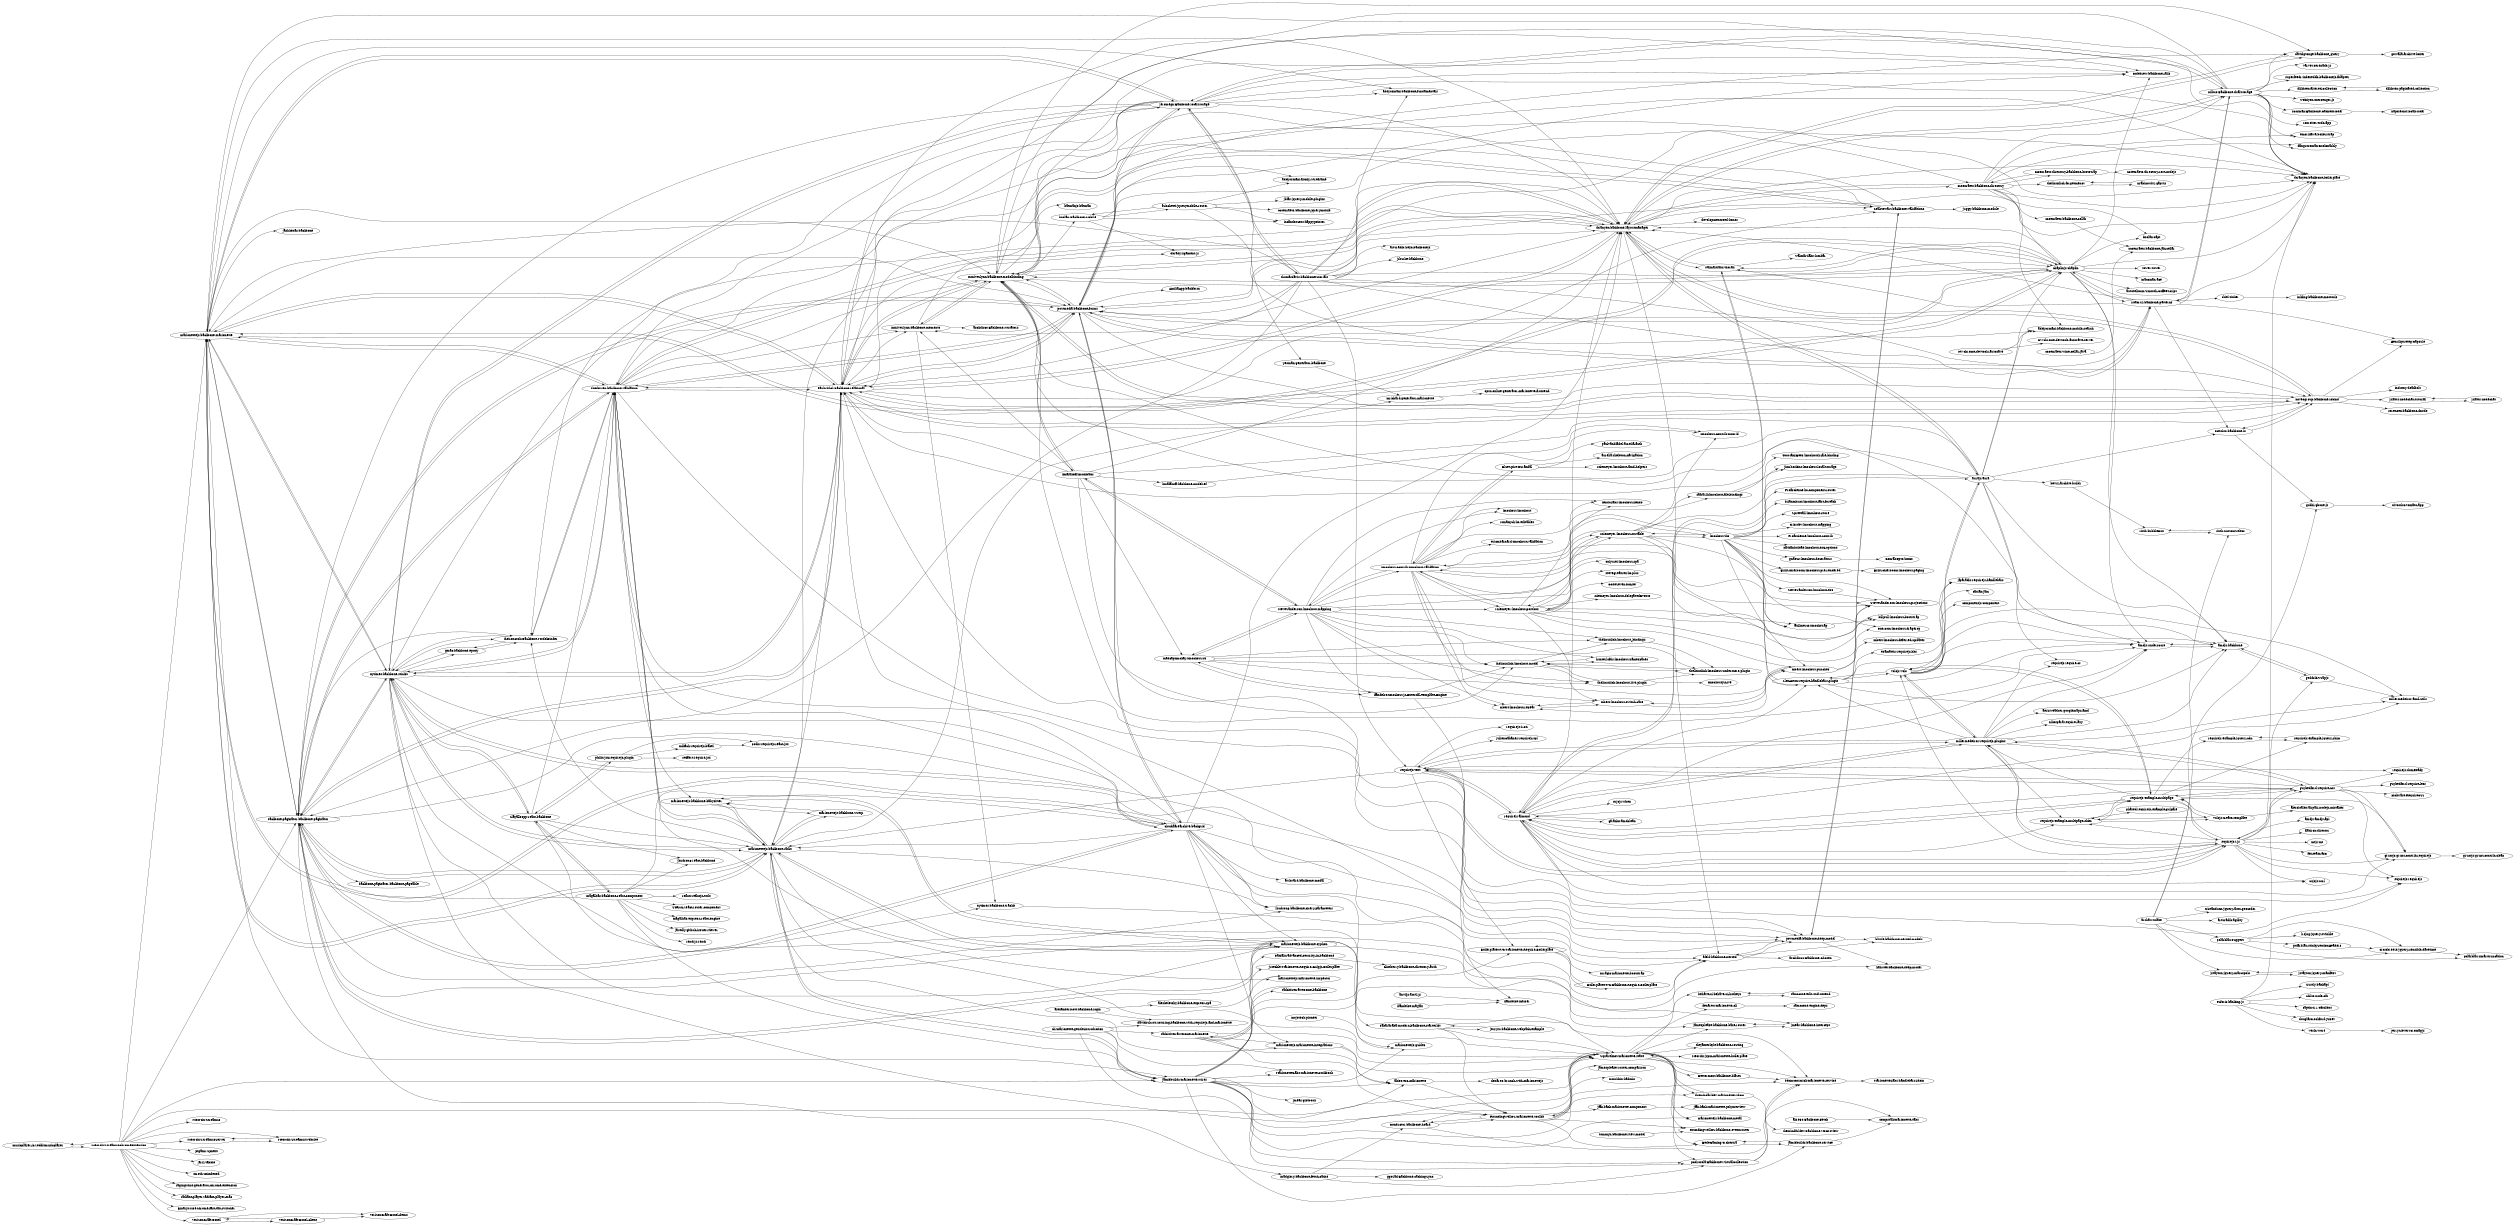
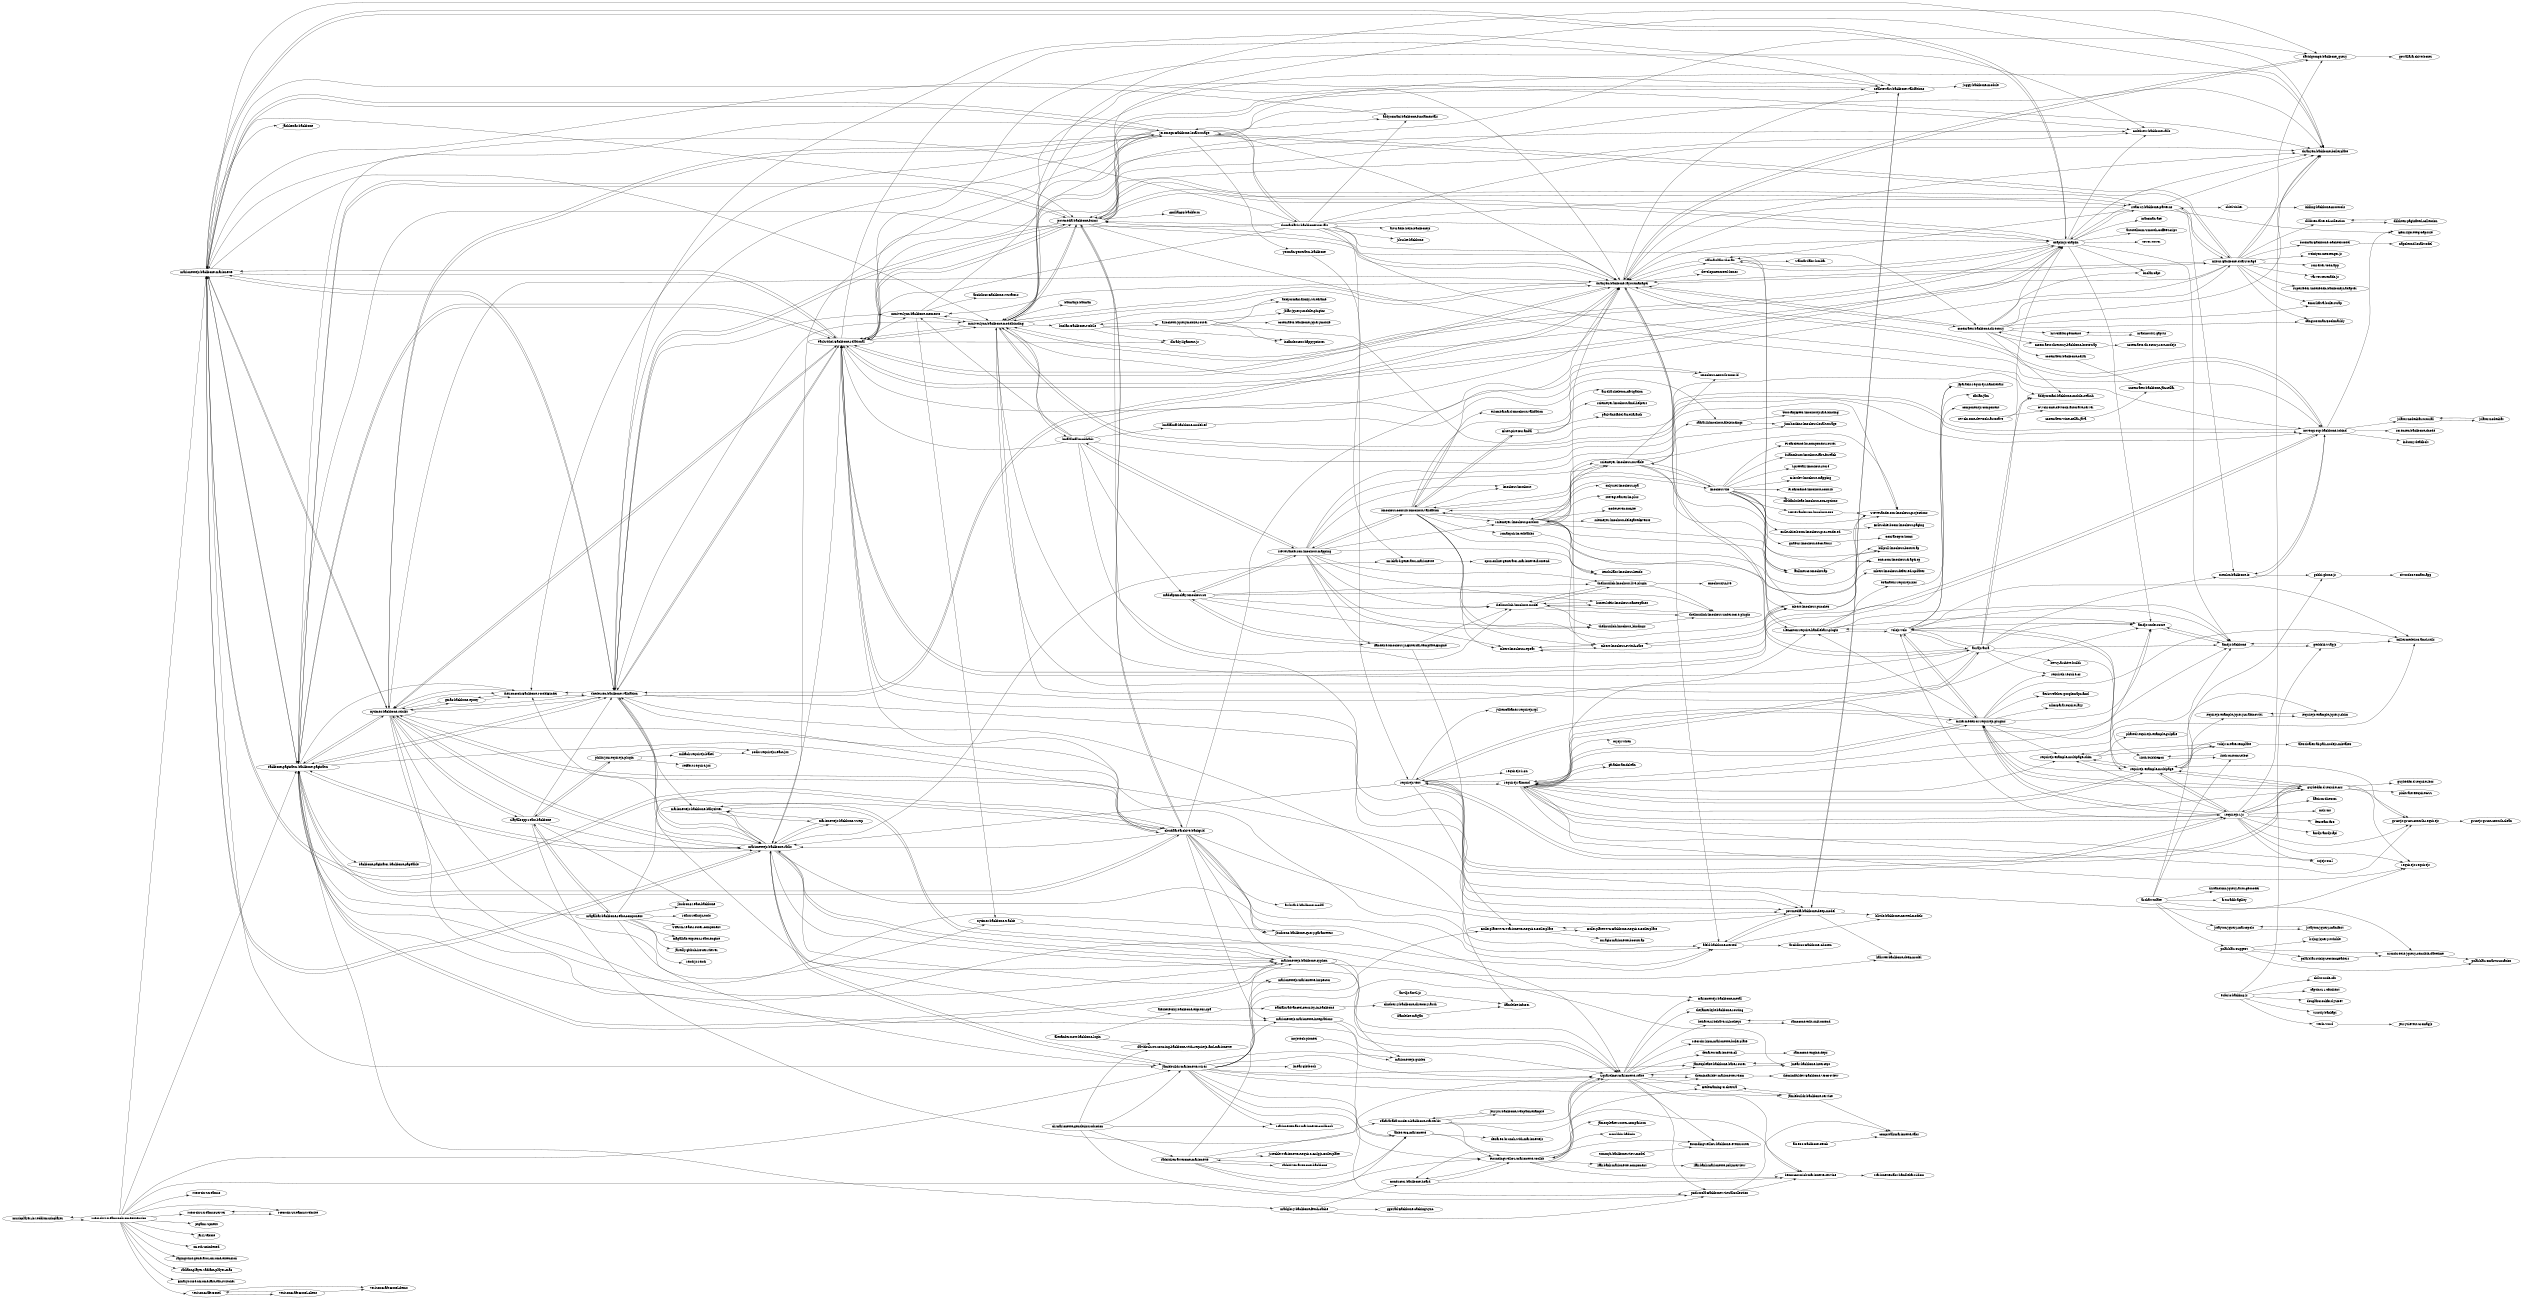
node "thelinuxlich/forgetmenot": label "thelinuxlich/forgetmenot" -> "hswolff/forgetmenot"
edge "Knockout-Contrib/Knockout-Validation" -> "SteveSanderson/knockout-projections": now "romanych/ko.editables" -> "SteveSanderson/knockout-projections"
node "requirejs/example-jquery-cdn": label "requirejs/example-jquery-cdn" -> "requirejs/example-jquery-nrabinowitz"
node "requirejs/domReady": removed
node "Betterment/backbone.blazer": removed
